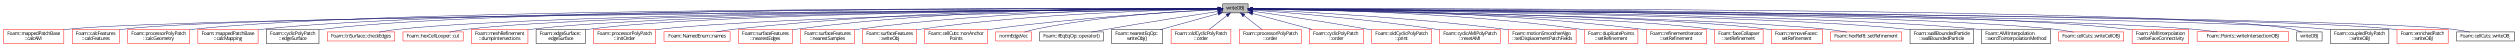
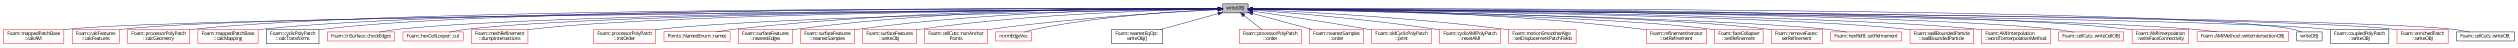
node "Foam::cyclicPolyPatch ::edgeSurface": label "Foam::cyclicPolyPatch ::edgeSurface" -> "Foam::cyclicPolyPatch ::calcTransforms"
node "Foam::edgeSurface:: edgeSurface": removed
node "Foam::NamedEnum::names": label "Foam::NamedEnum::names" -> "Points::NamedEnum::names"
node "Foam::ifEqEqOp::operator()": removed
node "Foam::oldCyclicPolyPatch ::order": removed
node "Foam::cyclicPolyPatch ::order": label "Foam::cyclicPolyPatch ::order" -> "Foam::nearestSamples ::order"
node "Foam::duplicatePoints ::setRefinement": removed
node "Foam::wallBoundedParticle ::wallBoundedParticle": color black -> red
node "Foam::AMIInterpolation ::wordTointerpolationMethod": color black -> red
node "Foam::Points::writeIntersectionOBJ": label "Foam::Points::writeIntersectionOBJ" -> "Foam::AMIMethod::writeIntersectionOBJ"
